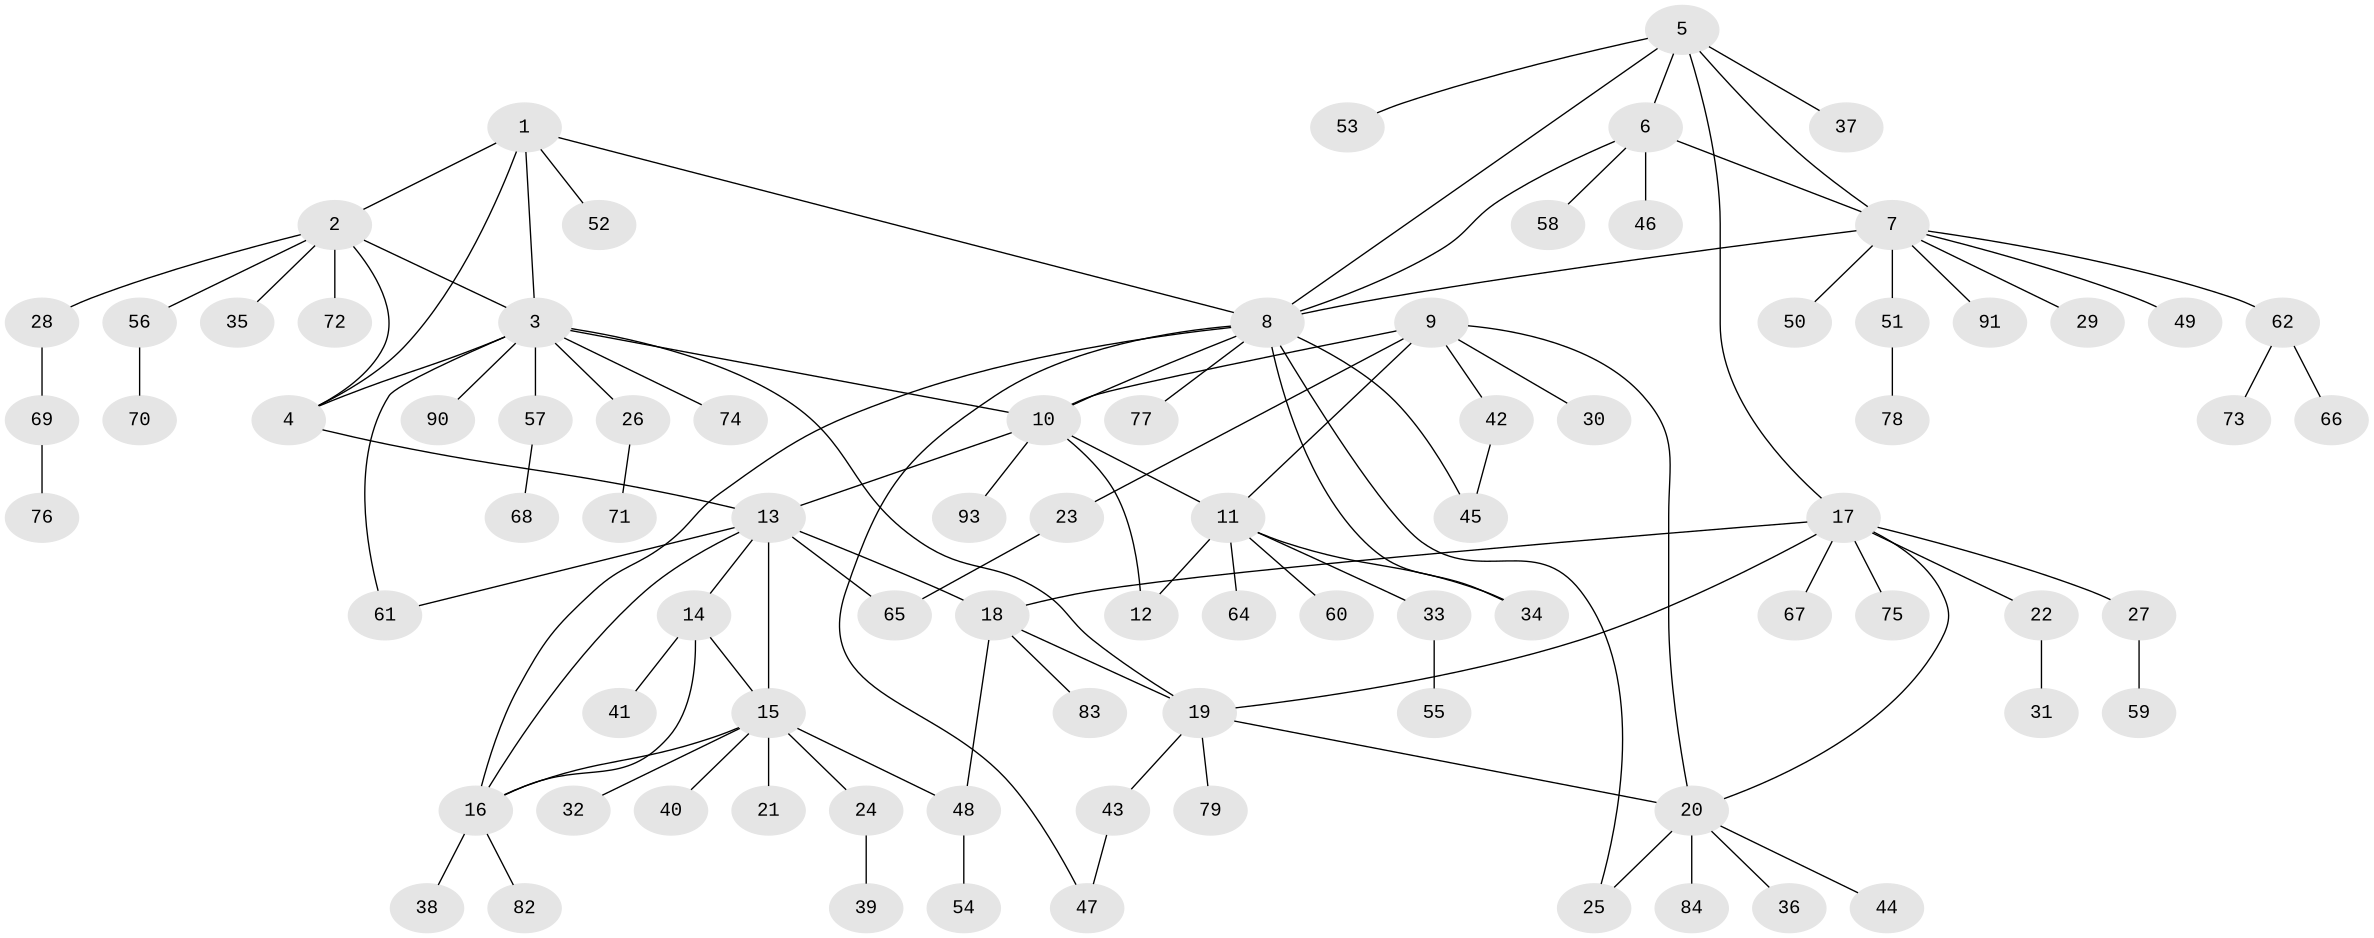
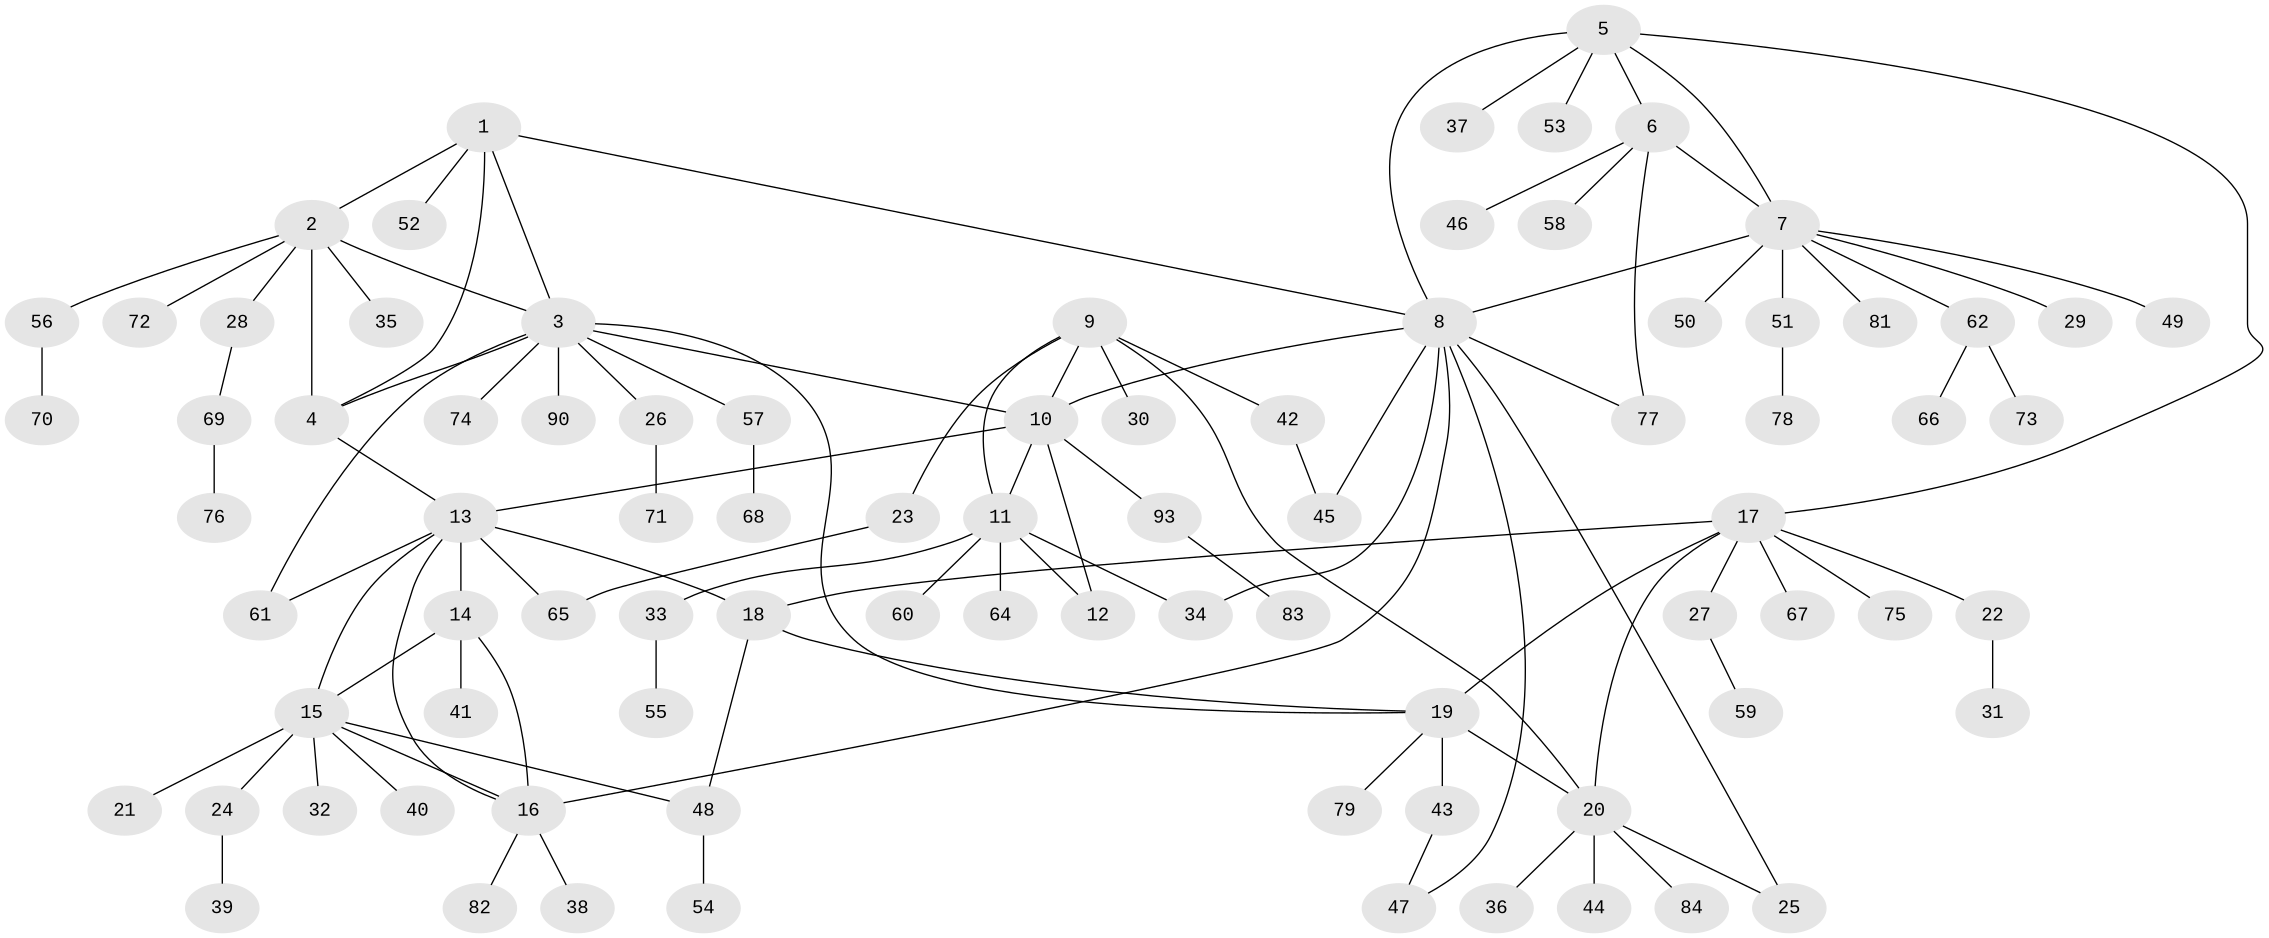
edge "6" -- "8": now "6" -- "77"
node "91": label "91" -> "81"
edge "18" -- "83": now "93" -- "83"
